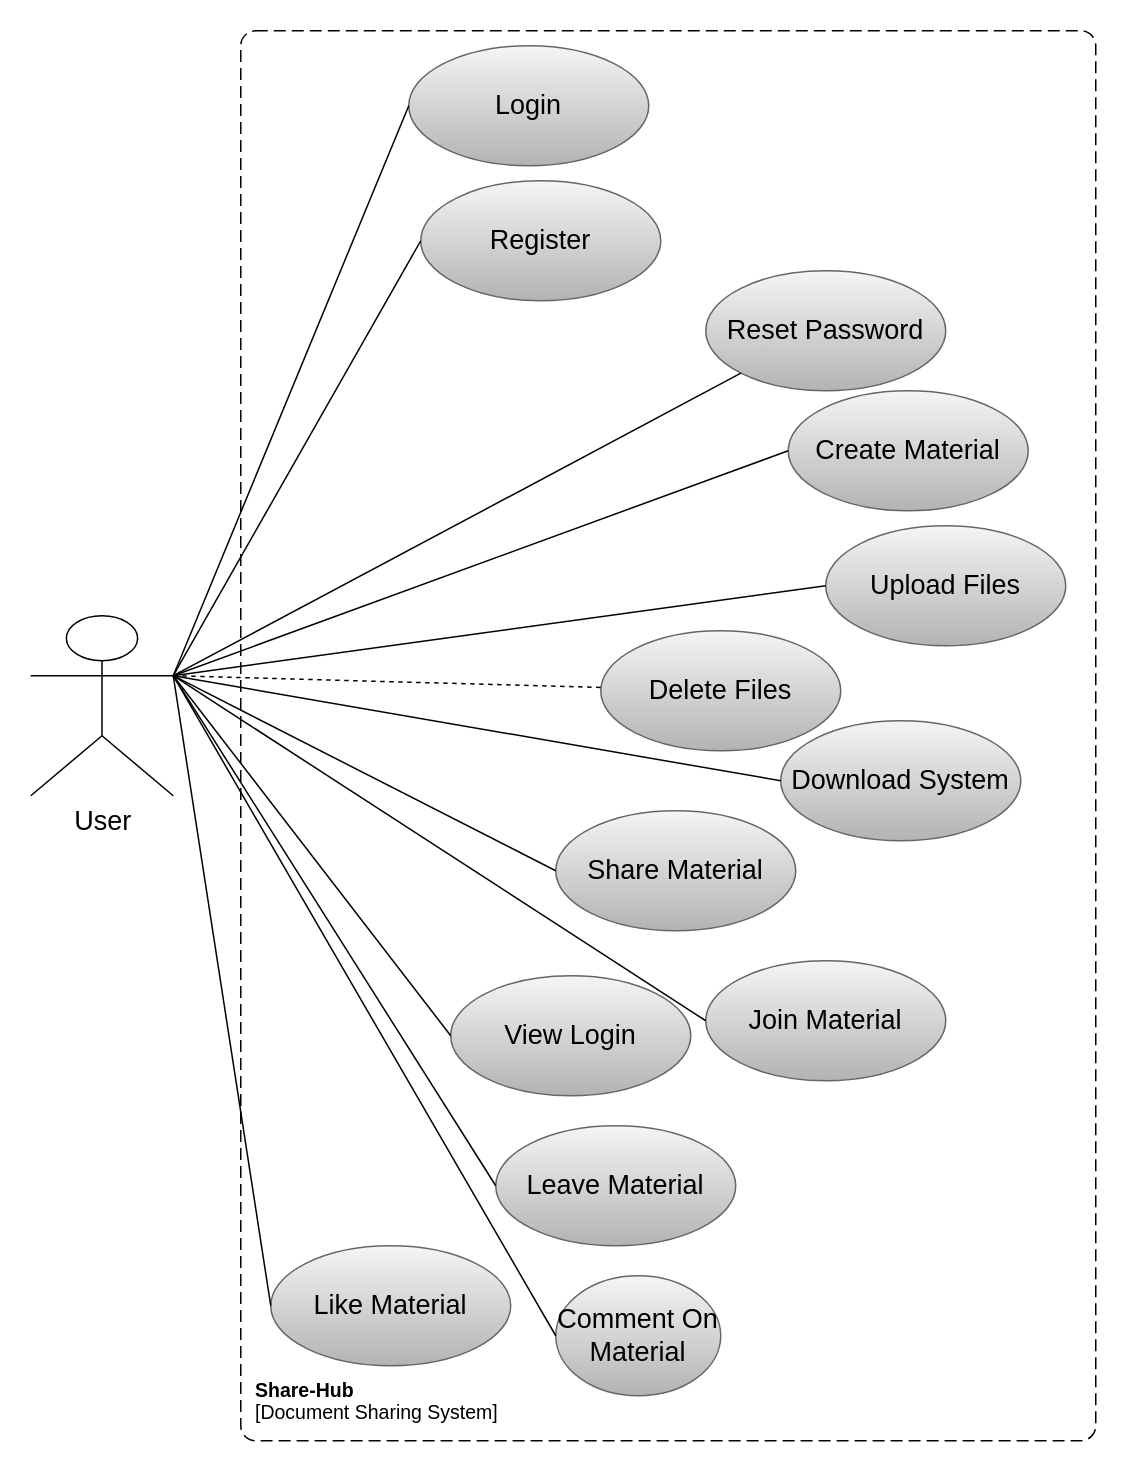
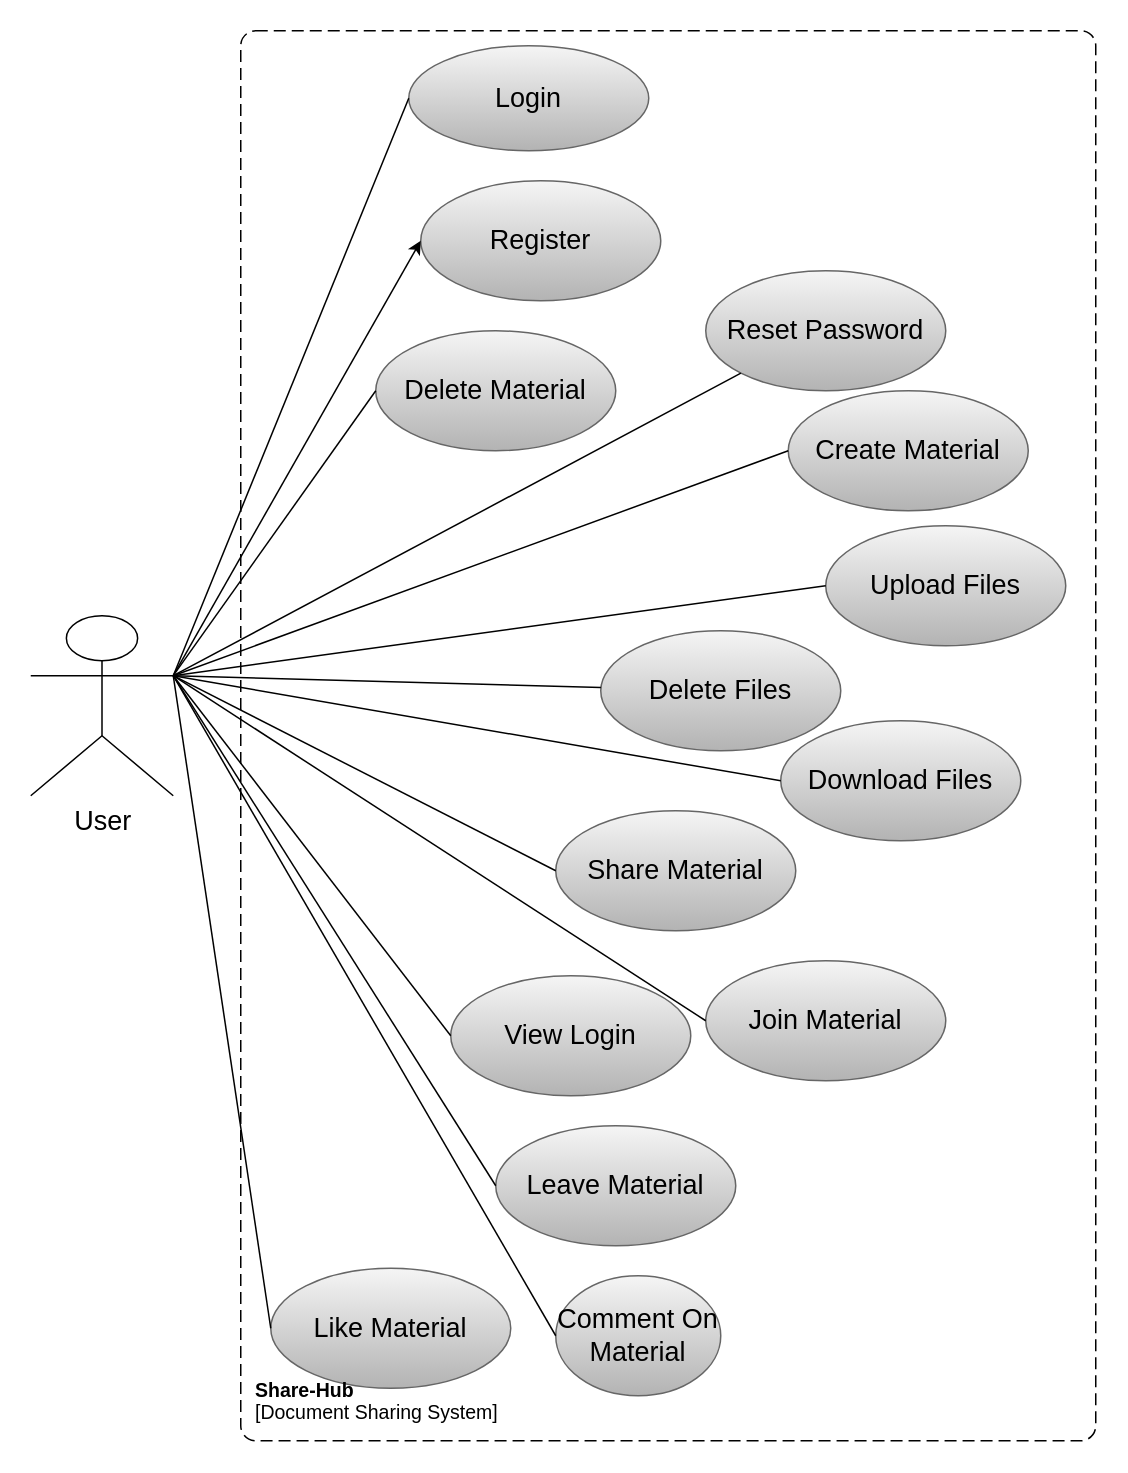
node "Login": size 240x120 -> 240x105
edge "Register" -- "User": arrowhead none -> classic
node "Delete Material": added
edge "Delete Material" -- "User": added
edge "Delete Files" -- "User": style dashed -> solid
node "Download System": label "Download System" -> "Download Files"
node "Like Material": moved (391, 1306) -> (391, 1328)
